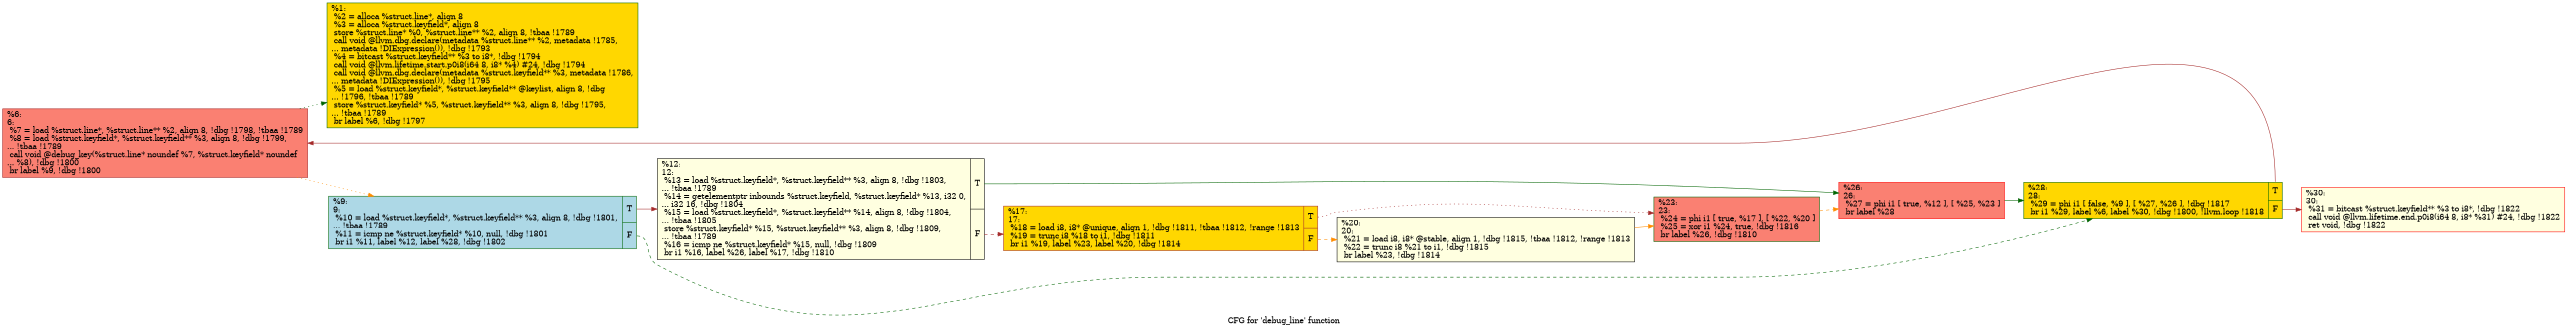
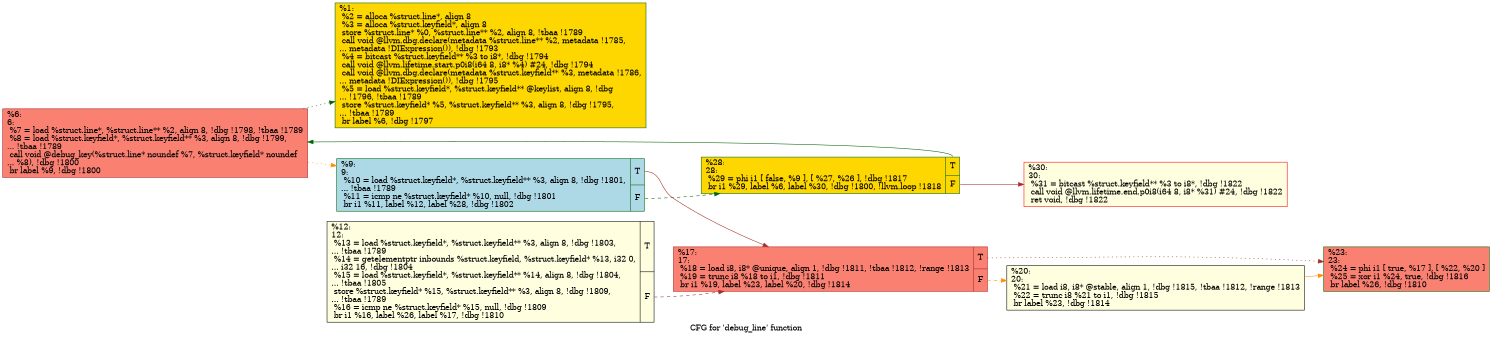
edge "%28:" -> "%6:": color brown -> darkgreen
node "%26:": removed
edge "%9:" -> "%12:": now "%9:" -> "%17:"
node "%17:": fillcolor gold -> salmon
